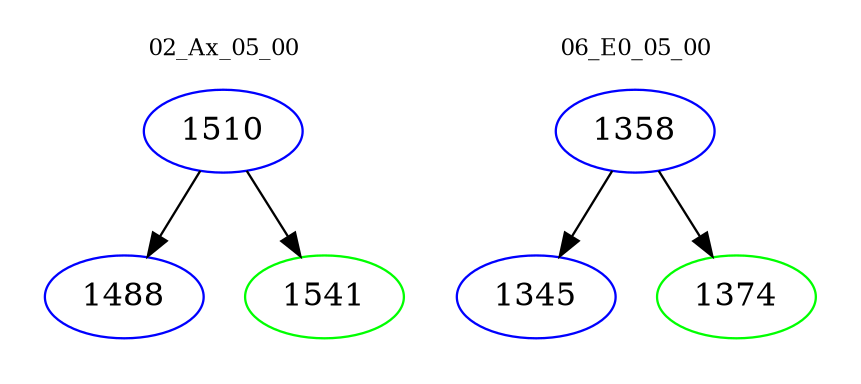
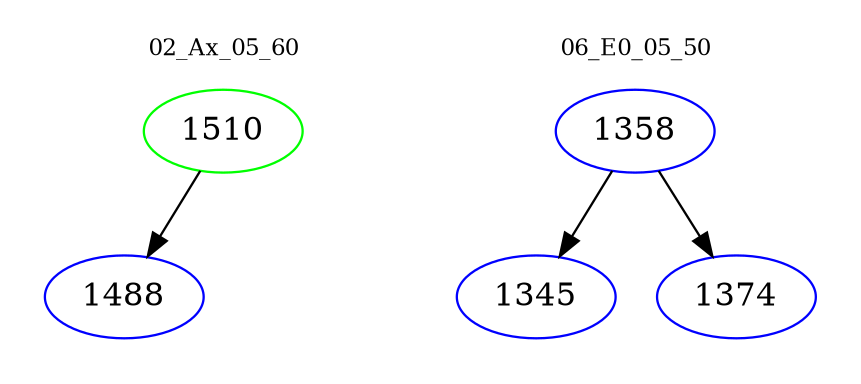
cluster "02_Ax_05_00": label "02_Ax_05_00" -> "02_Ax_05_60"
cluster "06_E0_05_00": label "06_E0_05_00" -> "06_E0_05_50"
node "1510": color blue -> green
node "1541": removed
node "1374": color green -> blue
